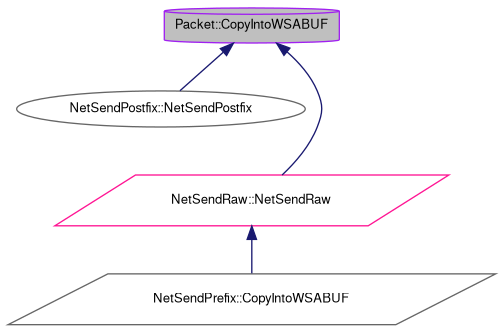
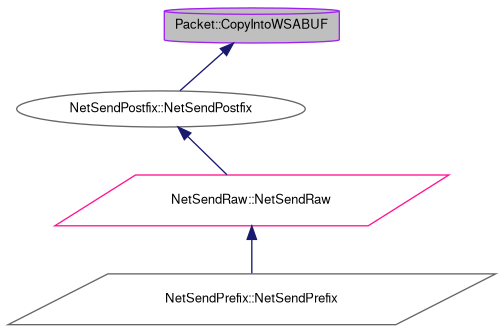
edge "NetSendRaw::NetSendRaw" -> "Packet::CopyIntoWSABUF": now "NetSendRaw::NetSendRaw" -> "NetSendPostfix::NetSendPostfix"
node "NetSendPrefix::CopyIntoWSABUF": label "NetSendPrefix::CopyIntoWSABUF" -> "NetSendPrefix::NetSendPrefix"
